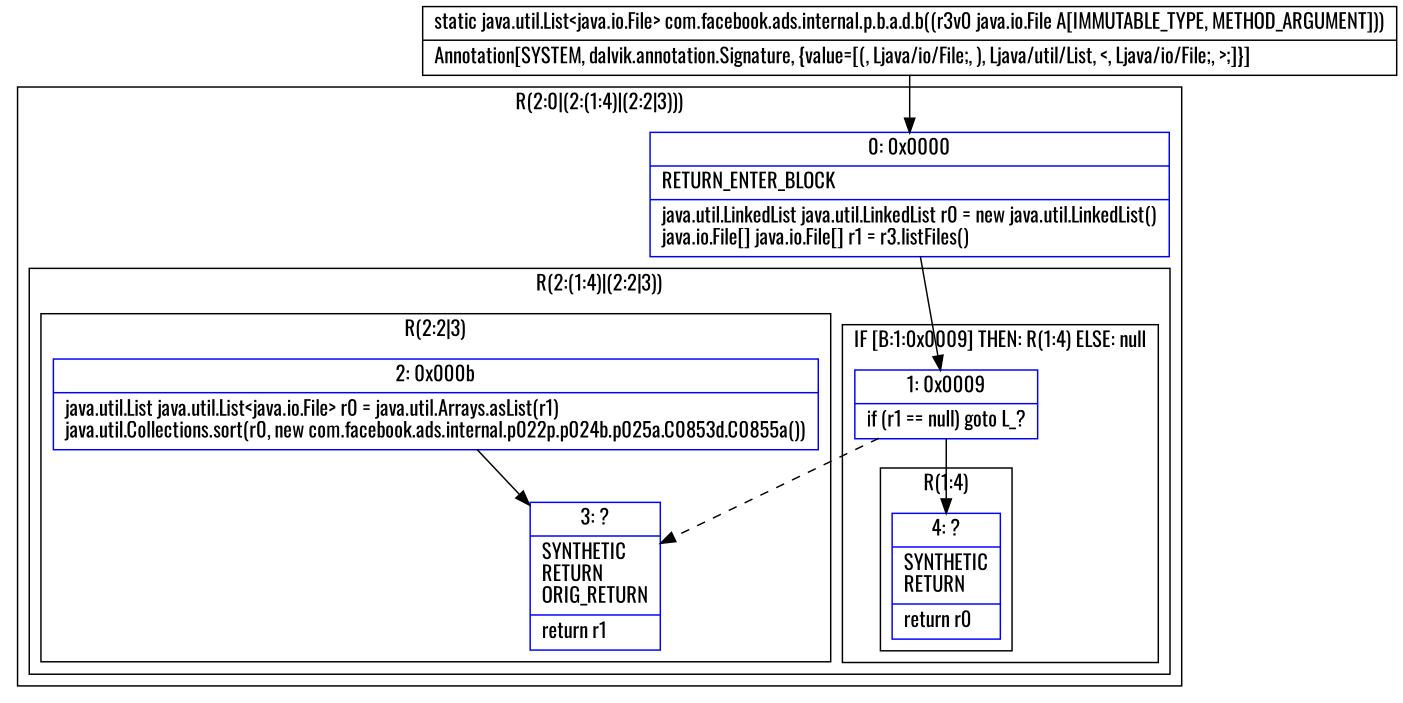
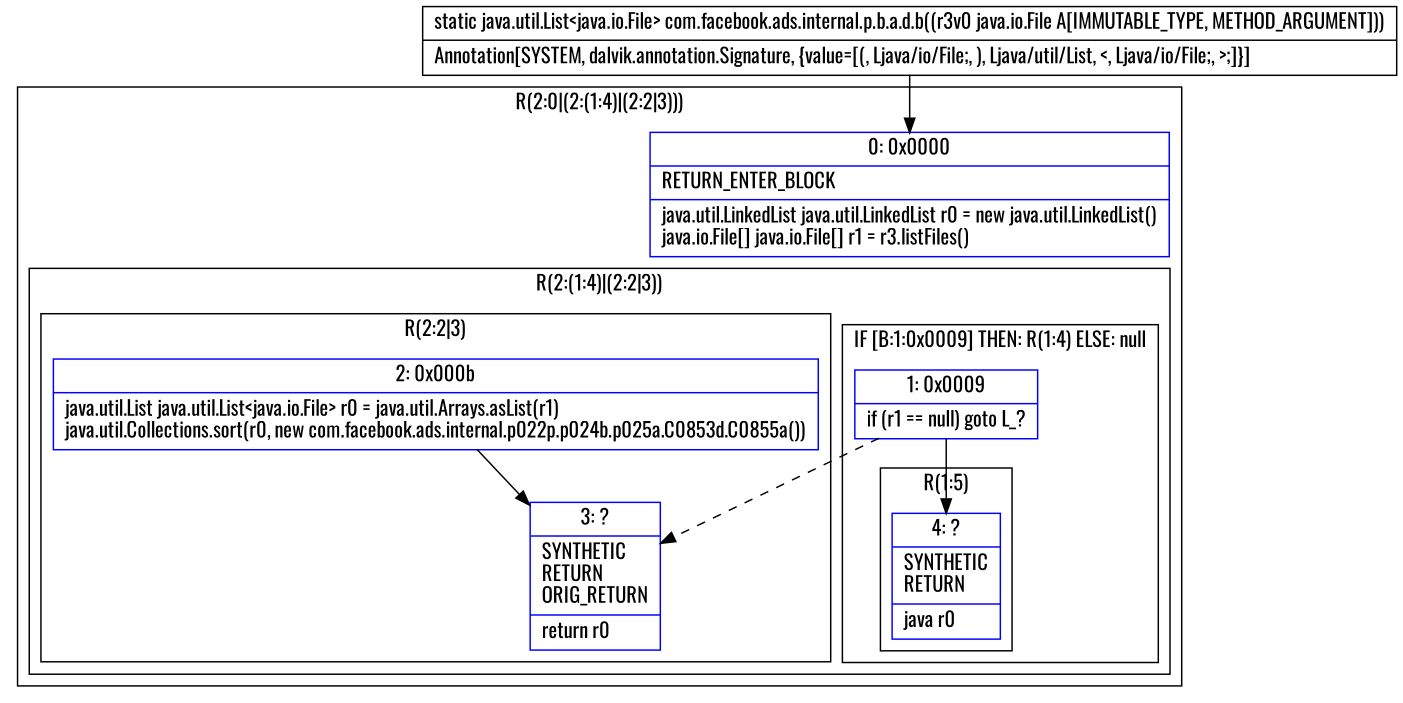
edge "0: 0x0000" -> "1: 0x0009": removed
cluster "R(1:4)": label "R(1:4)" -> "R(1:5)"
node "4: ?": text "return r0" -> "java r0"
node "3: ?": text "return r1" -> "return r0"
